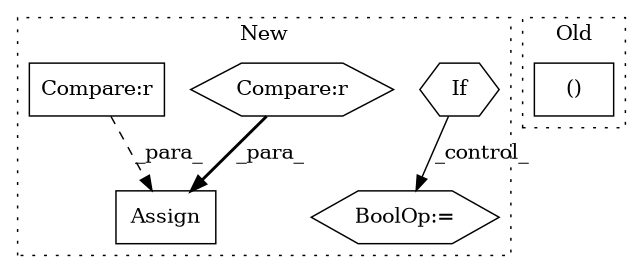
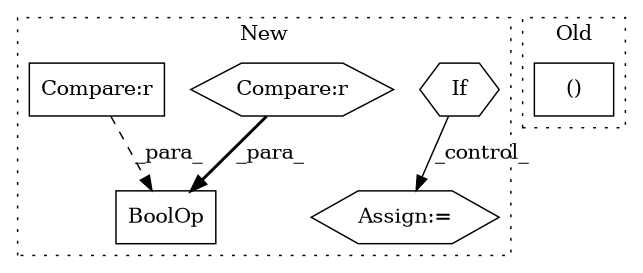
node "Assign": label "Assign" -> "BoolOp"
node "BoolOp:=": label "BoolOp:=" -> "Assign:="
